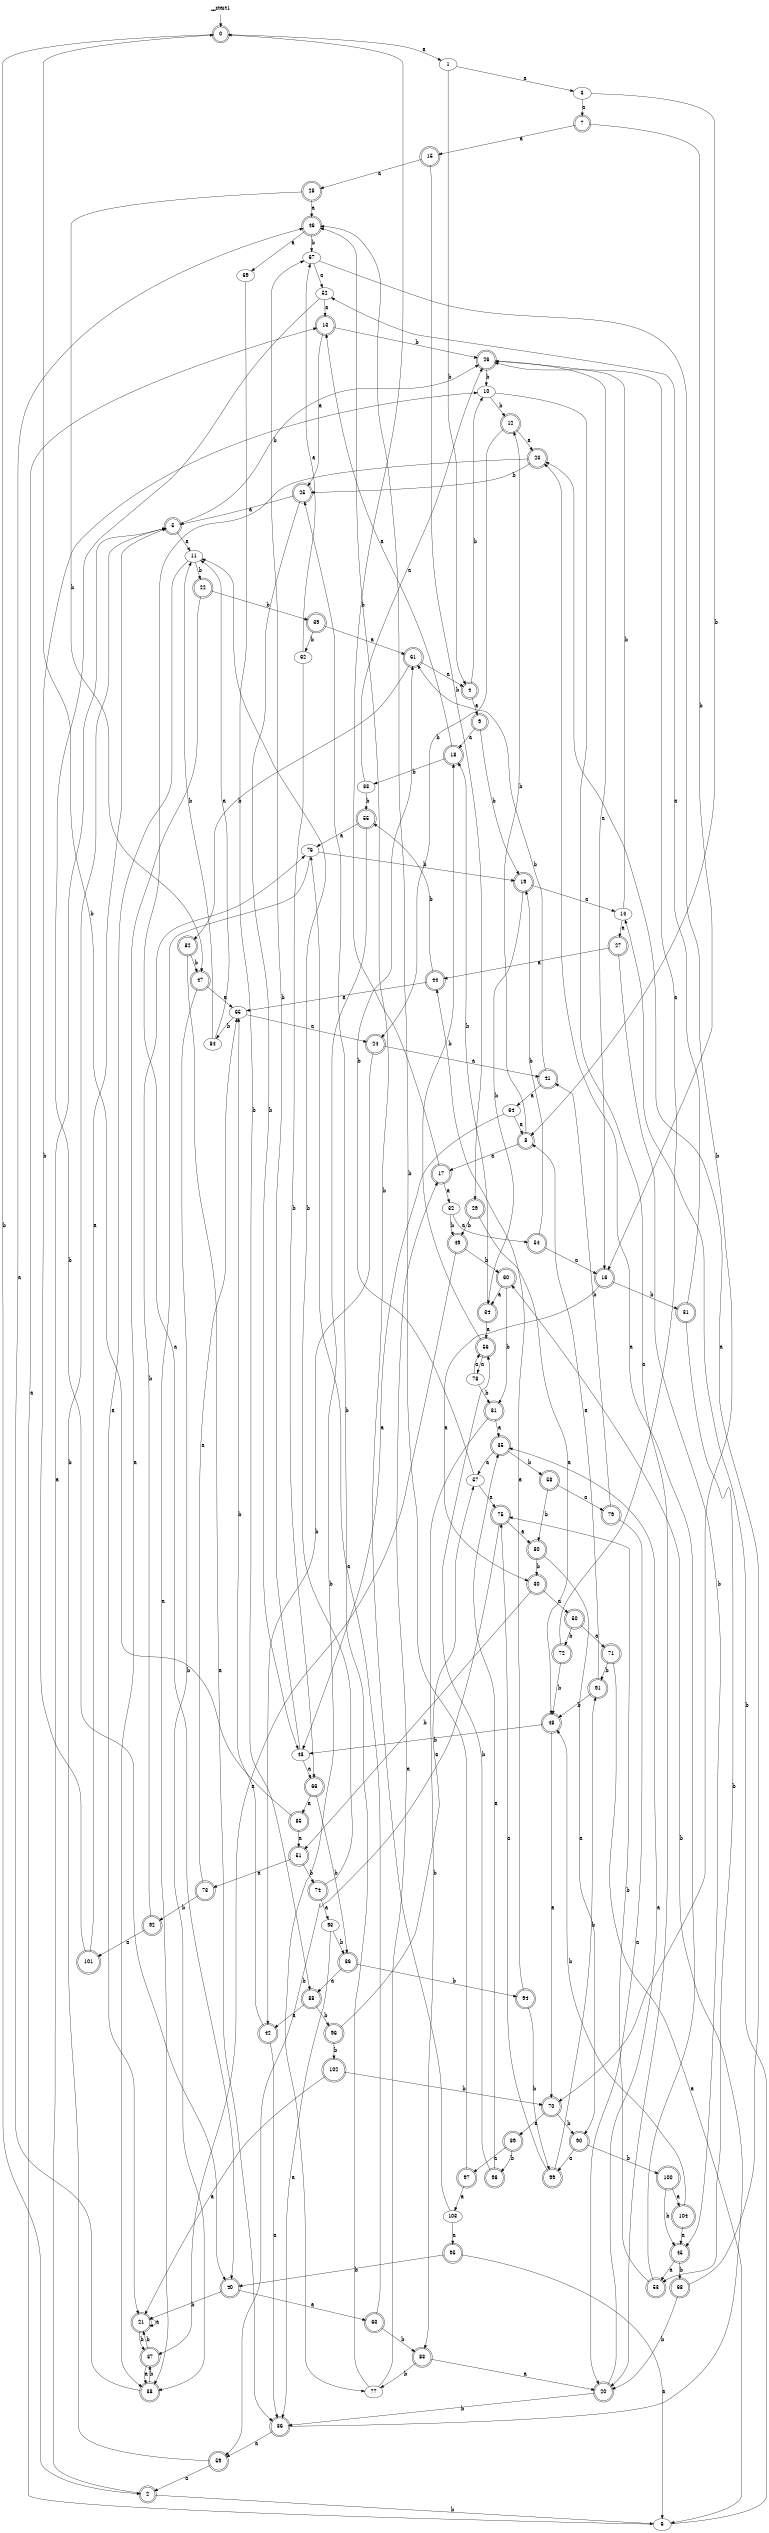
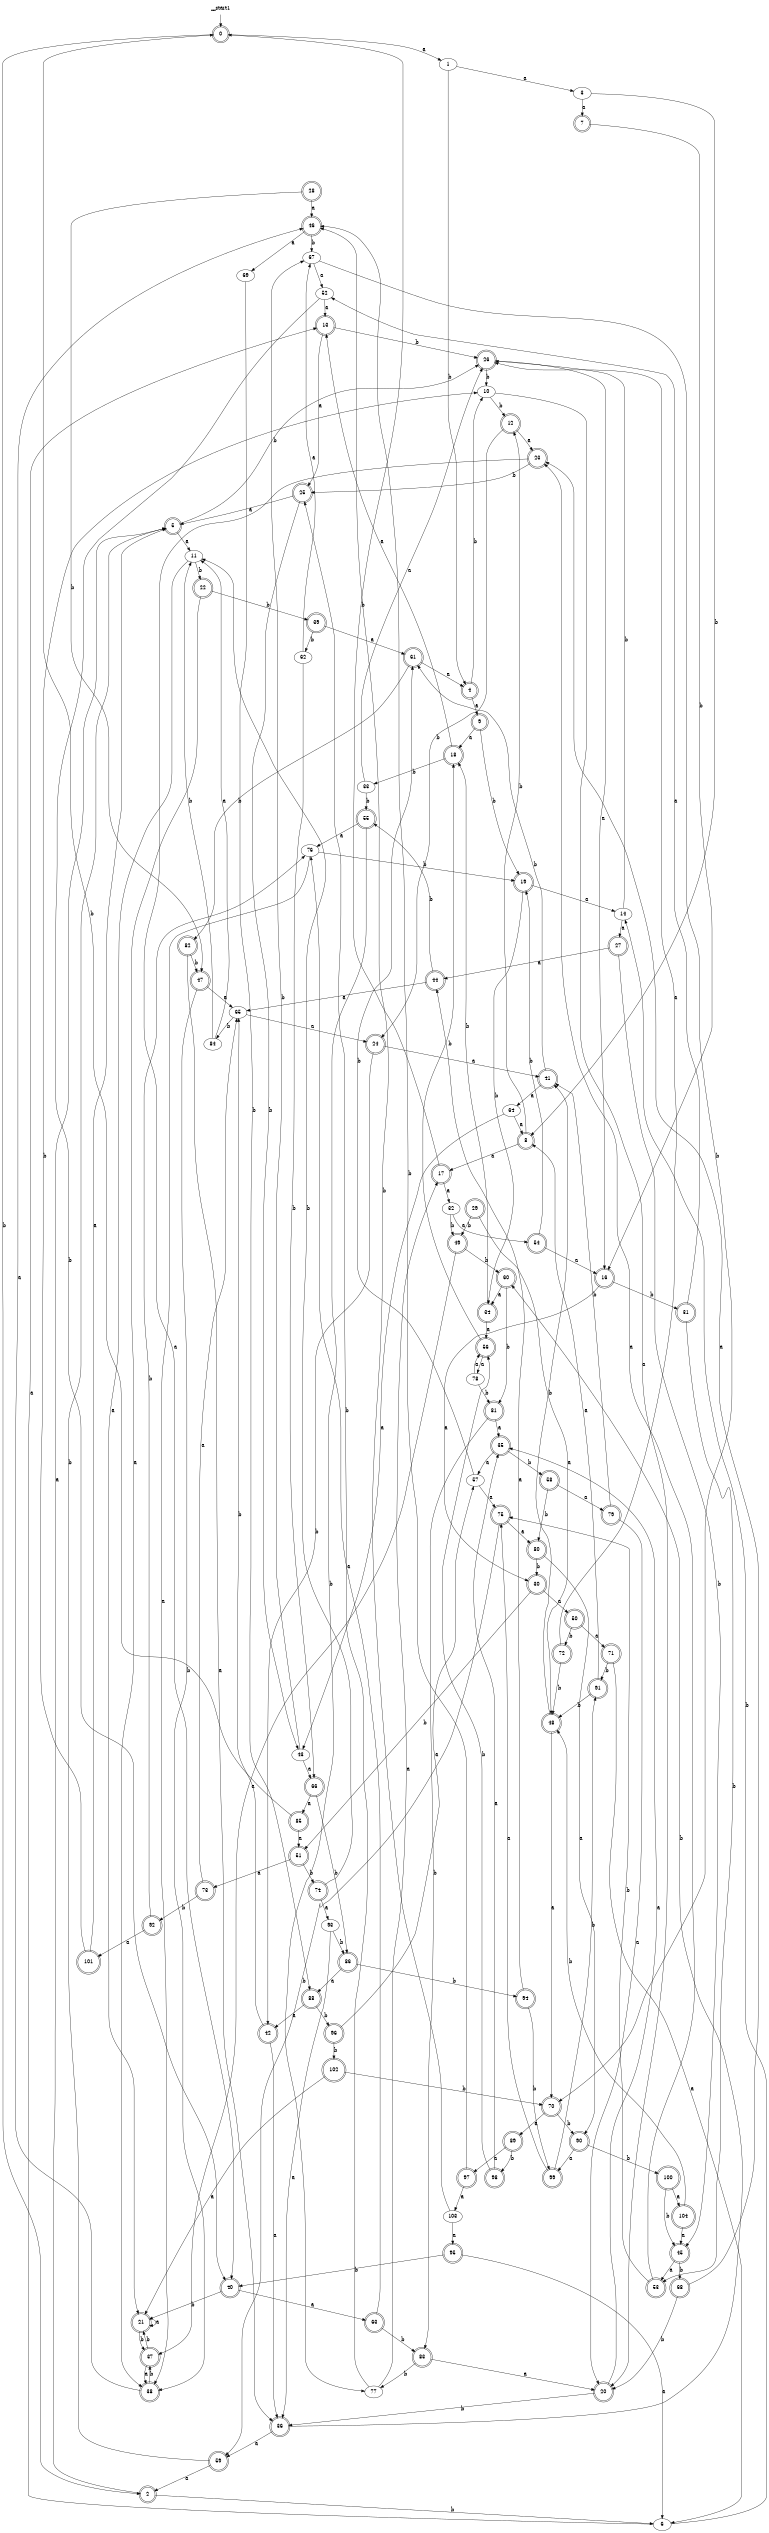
node "15": removed
edge "48" -> "43": now "48" -> "41"
